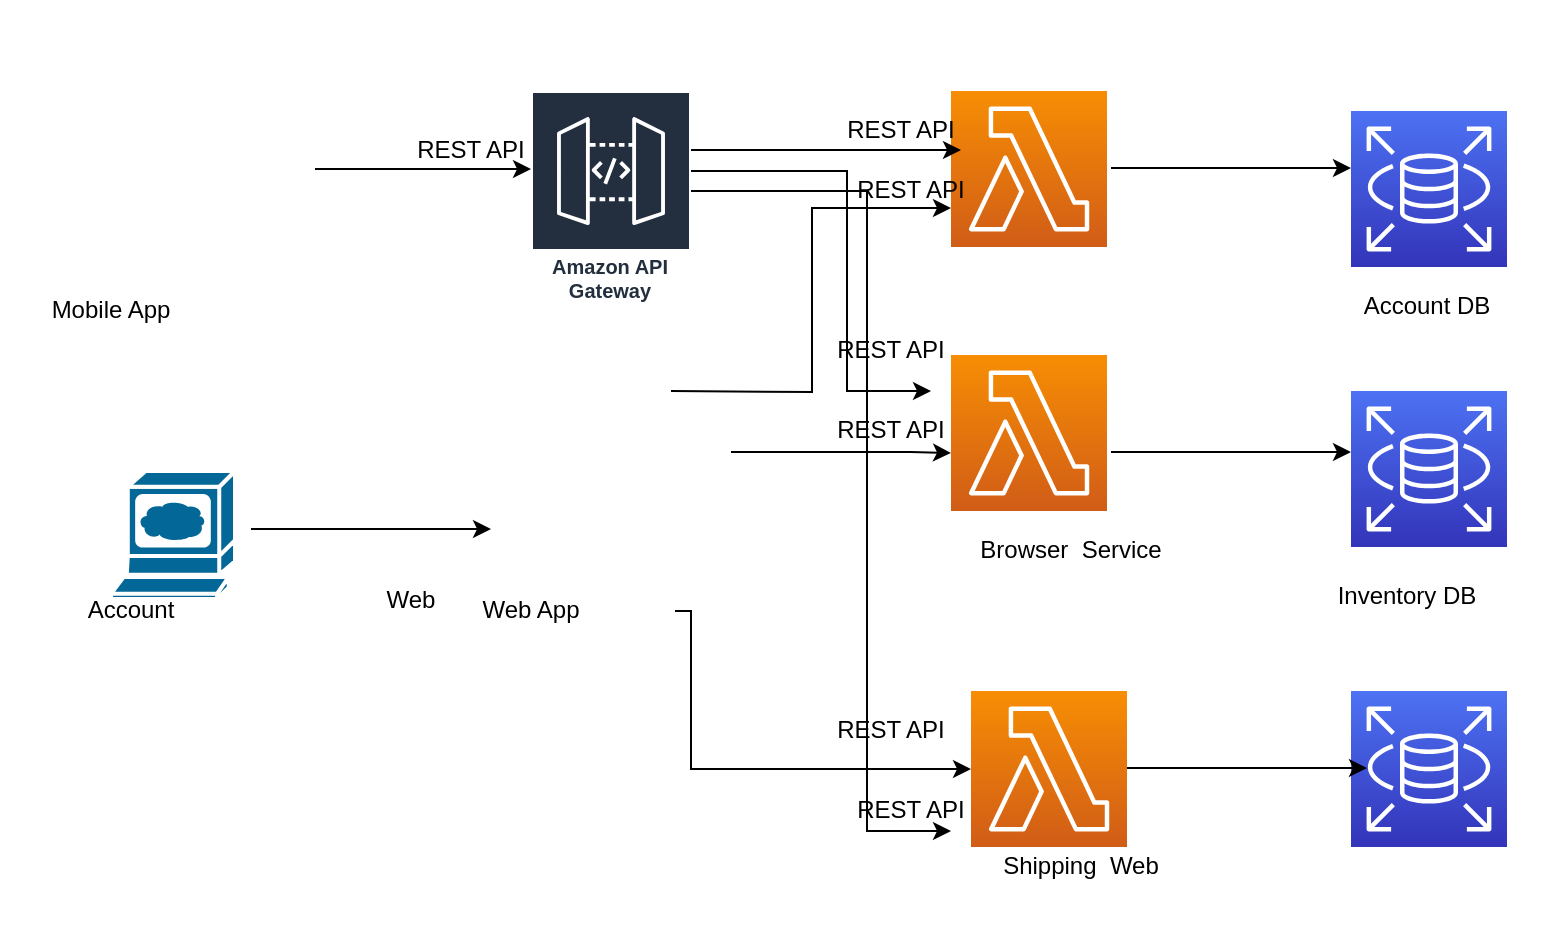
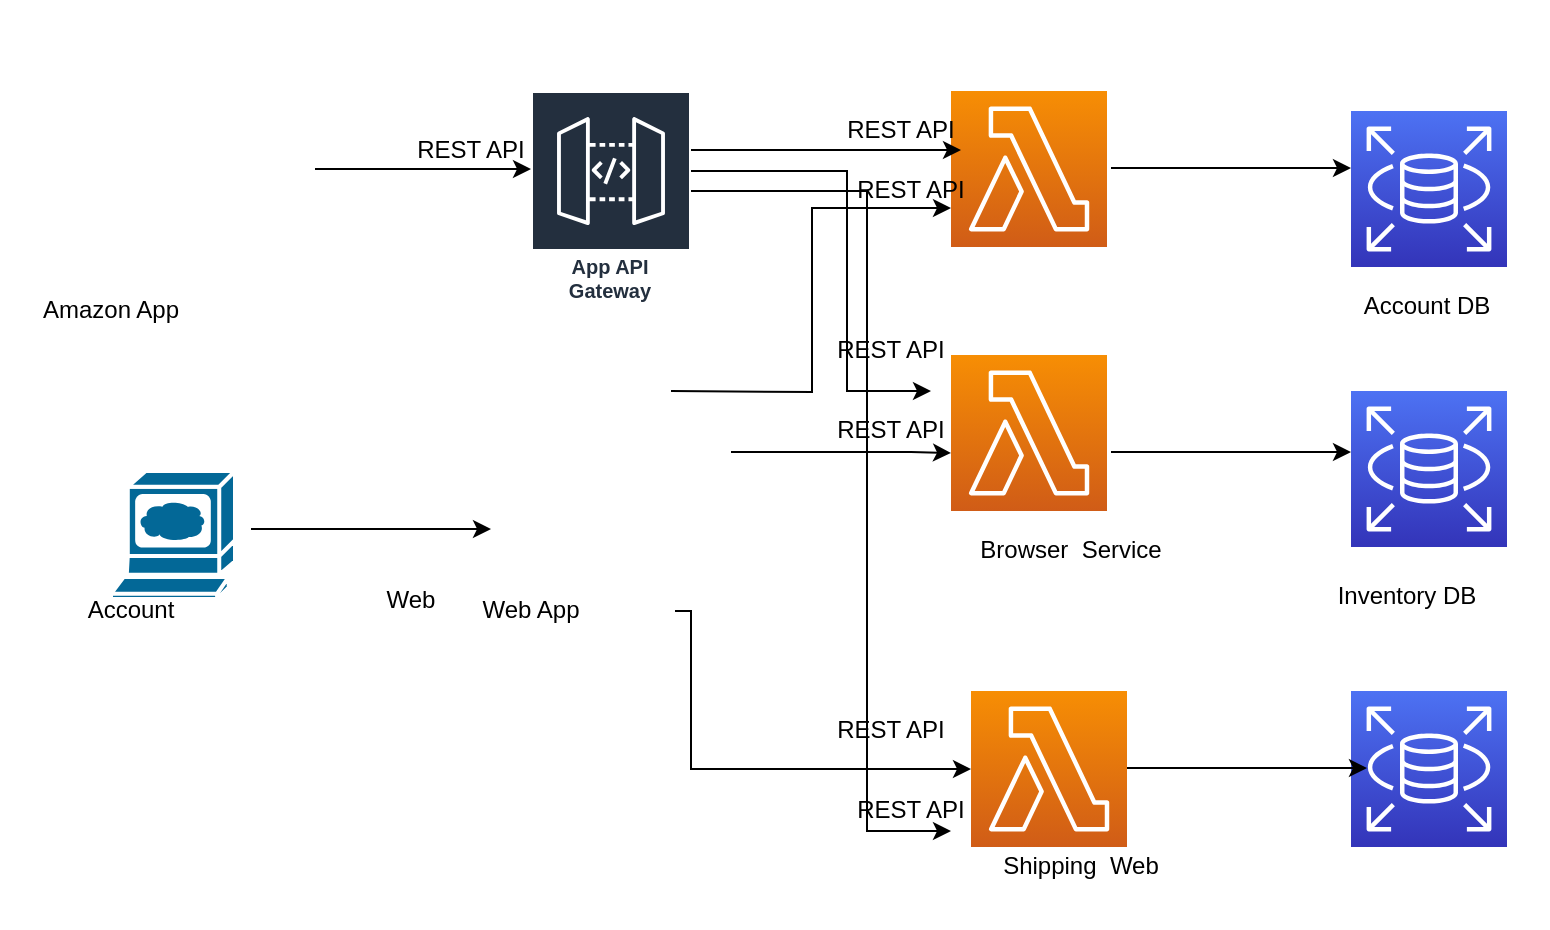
node "Amazon API Gateway": label "Amazon API Gateway" -> "App API Gateway"
node "Mobile App": label "Mobile App" -> "Amazon App"
